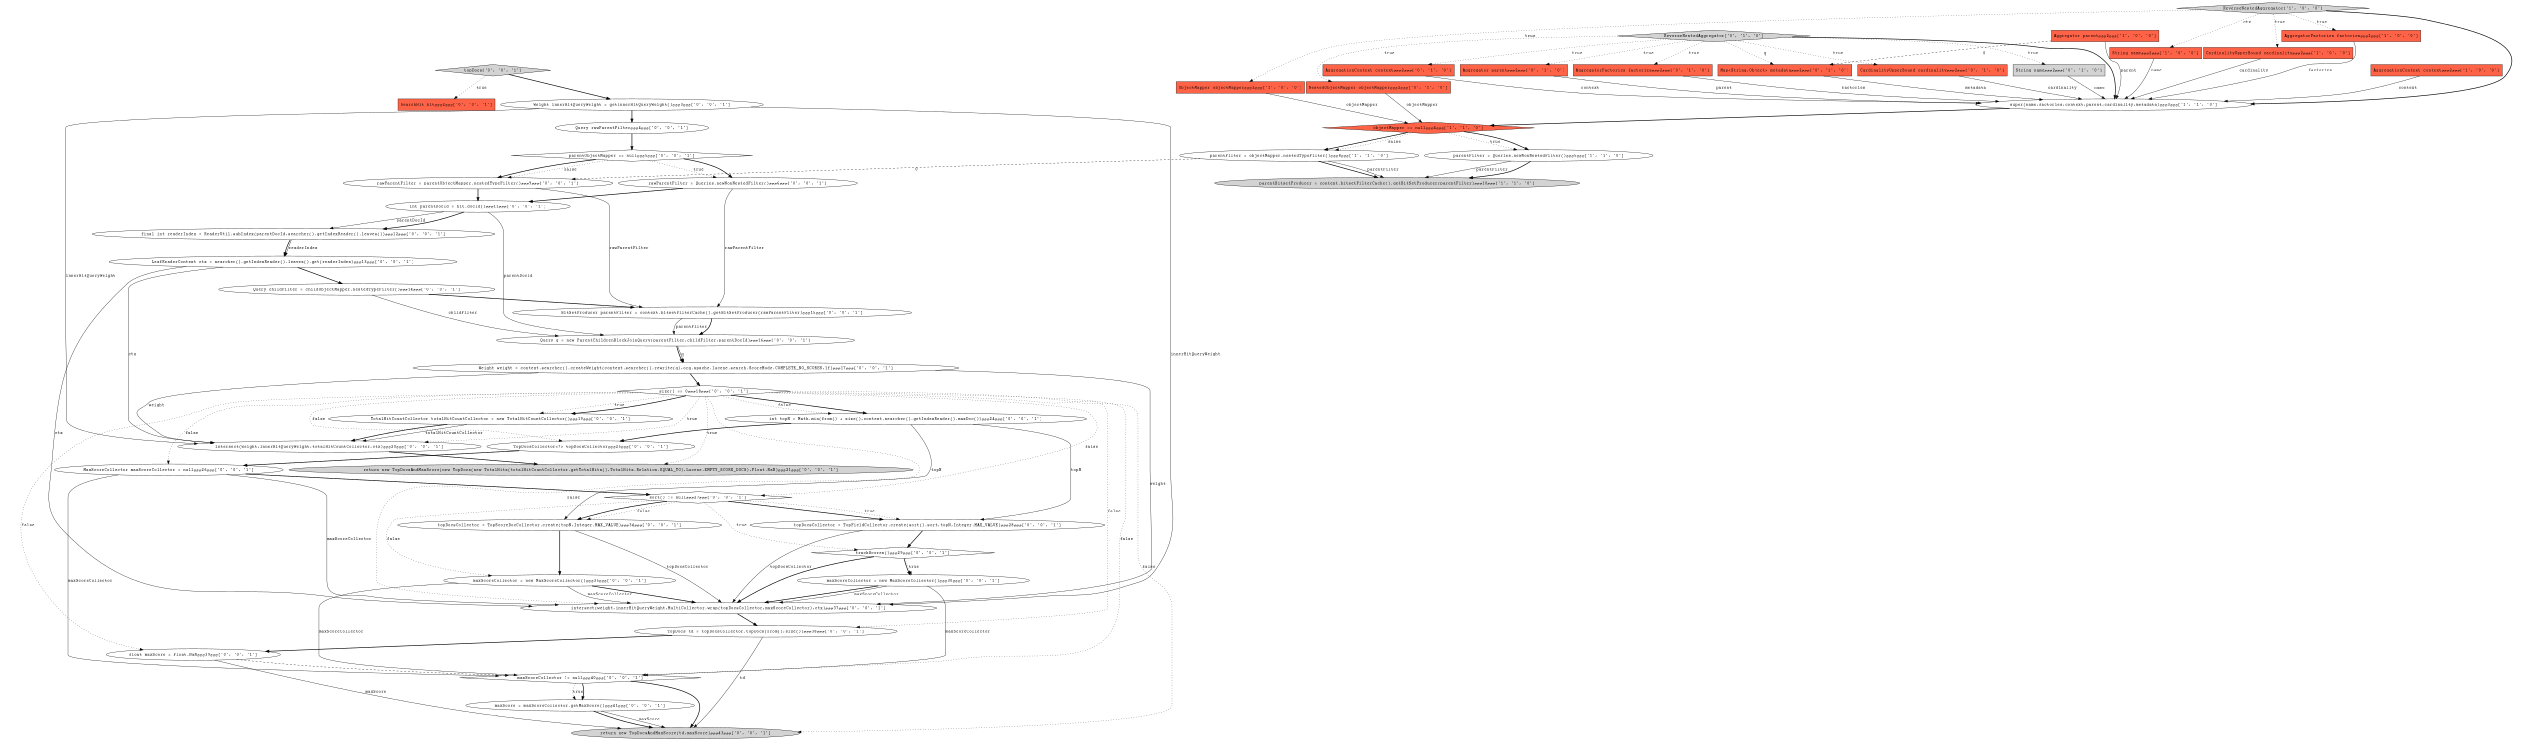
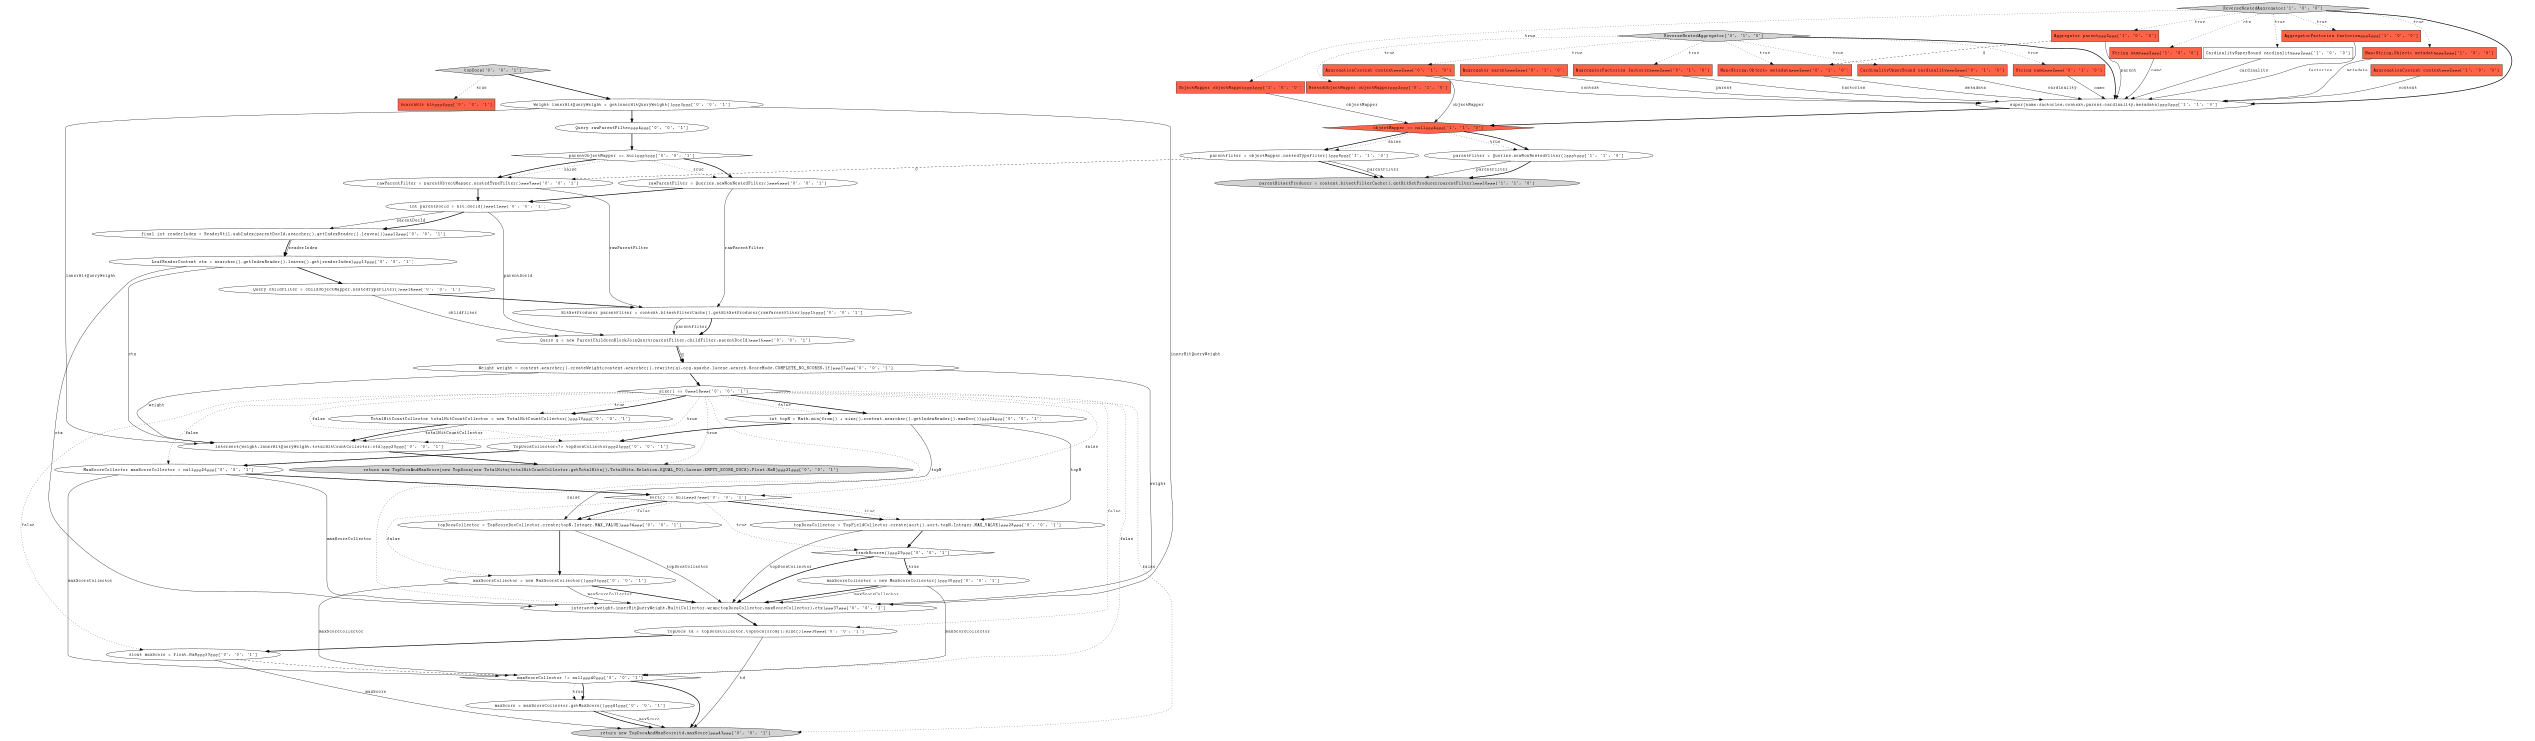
edge "ReverseNestedAggregator['1', '0', '0']" -> "Aggregator parent@@@2@@@['1', '0', '0']": added, label "true"
edge "ReverseNestedAggregator['0', '1', '0']" -> "Aggregator parent@@@2@@@['0', '1', '0']": removed, label "true"
edge "ReverseNestedAggregator['0', '1', '0']" -> "Map<String,Object> metadata@@@2@@@['0', '1', '0']": label "q" -> "true"
node "CardinalityUpperBound cardinality@@@2@@@['1', '0', '0']": fillcolor tomato -> white
node "Map<String,Object> metadata@@@2@@@['1', '0', '0']": added
node "String name@@@2@@@['0', '1', '0']": fillcolor lightgray -> tomato
edge "NestedObjectMapper objectMapper@@@2@@@['0', '1', '0']" -> "objectMapper == null@@@4@@@['1', '1', '0']": now "AggregationContext context@@@2@@@['0', '1', '0']" -> "objectMapper == null@@@4@@@['1', '1', '0']"
